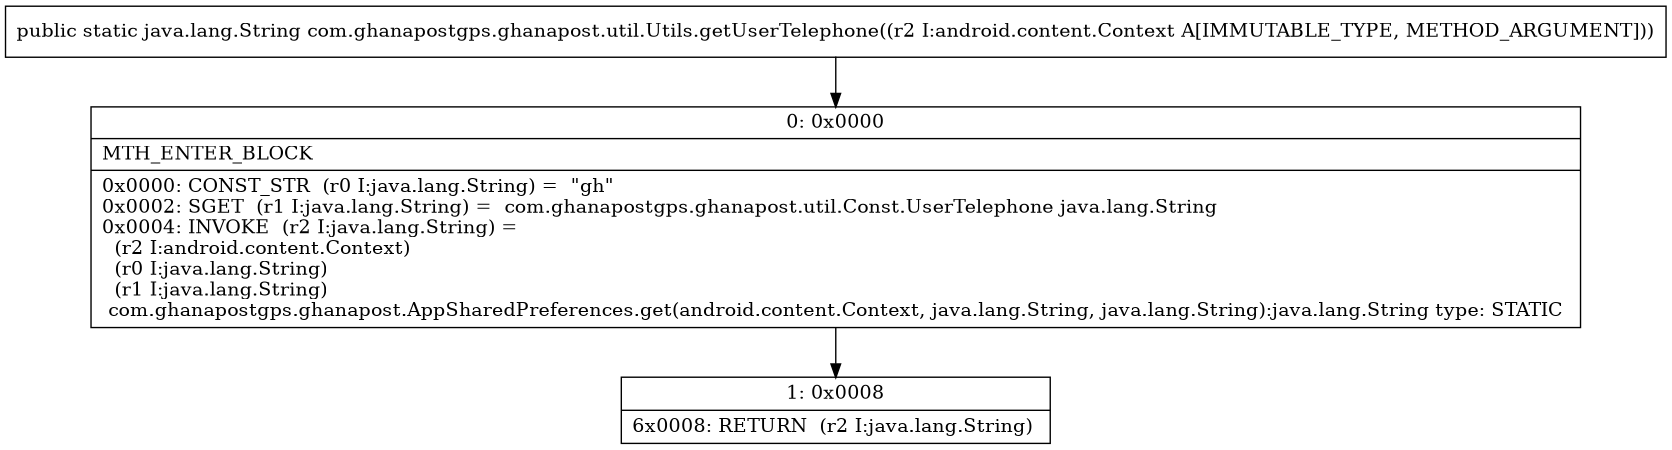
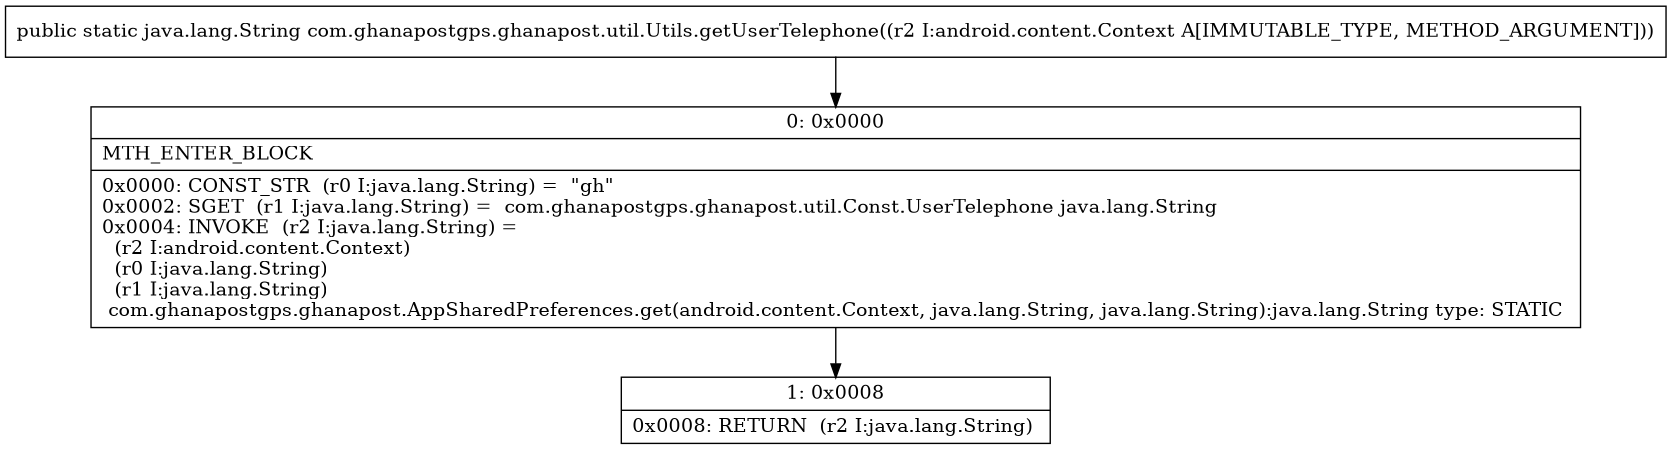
node "1: 0x0008": text "6x0008: RETURN  (r2 I:java.lang.String)" -> "0x0008: RETURN  (r2 I:java.lang.String)"
